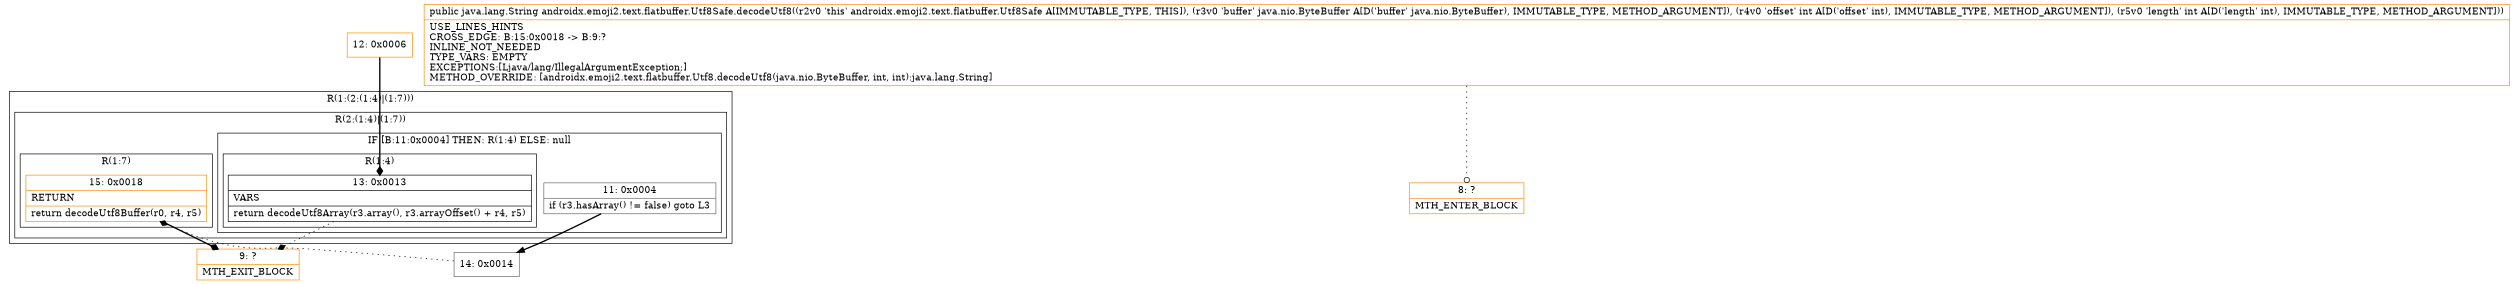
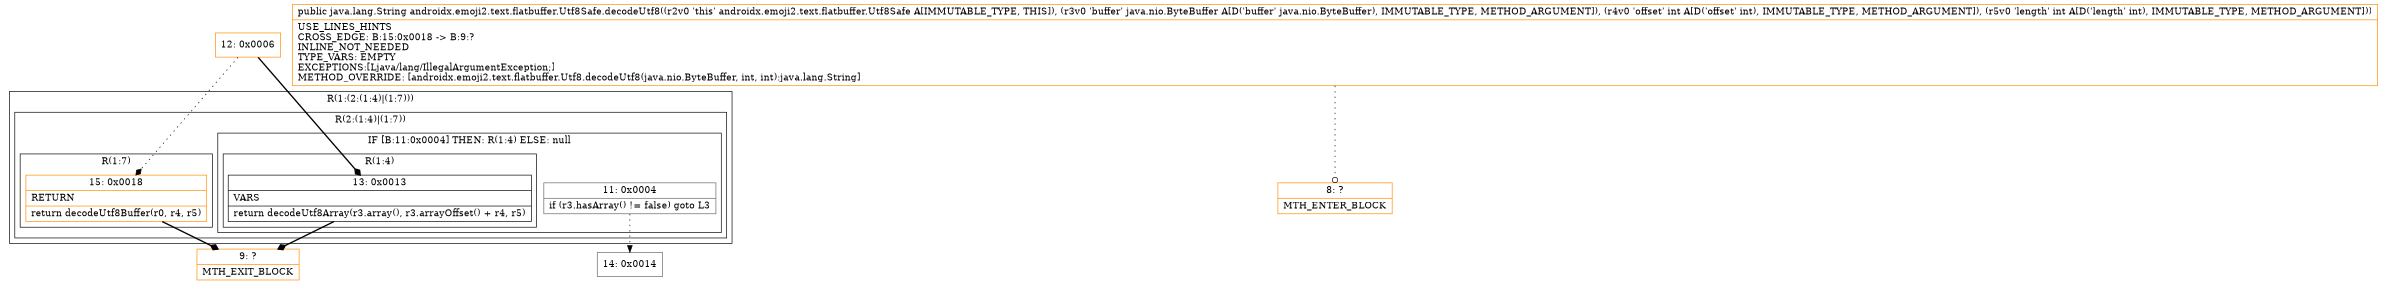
edge "11: 0x0004" -> "14: 0x0014": style bold -> dotted
edge "13: 0x0013" -> "9: ?": style dotted -> bold
edge "14: 0x0014" -> "15: 0x0018": now "12: 0x0006" -> "15: 0x0018"
